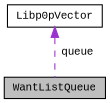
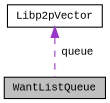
node "Libp0pVector": label "Libp0pVector" -> "Libp2pVector"
